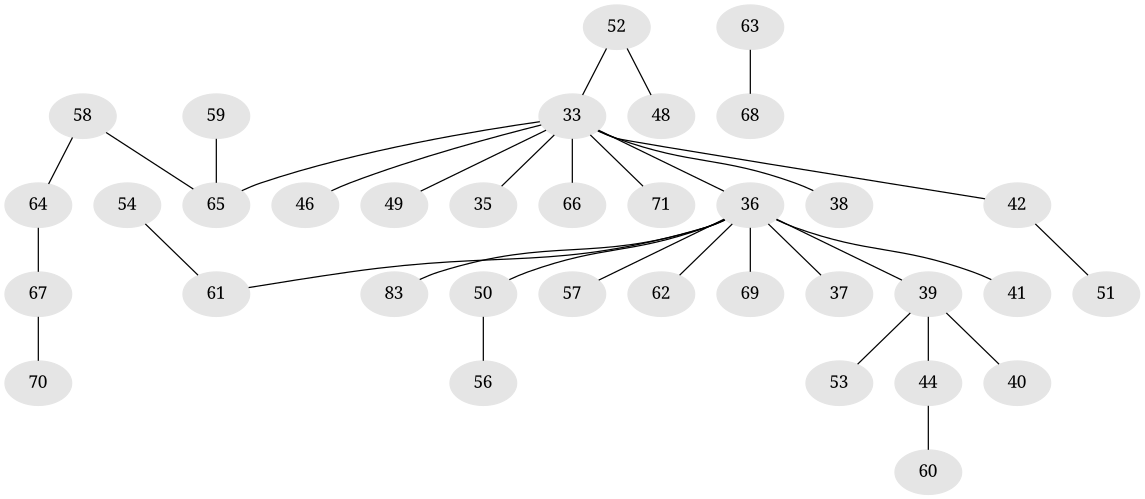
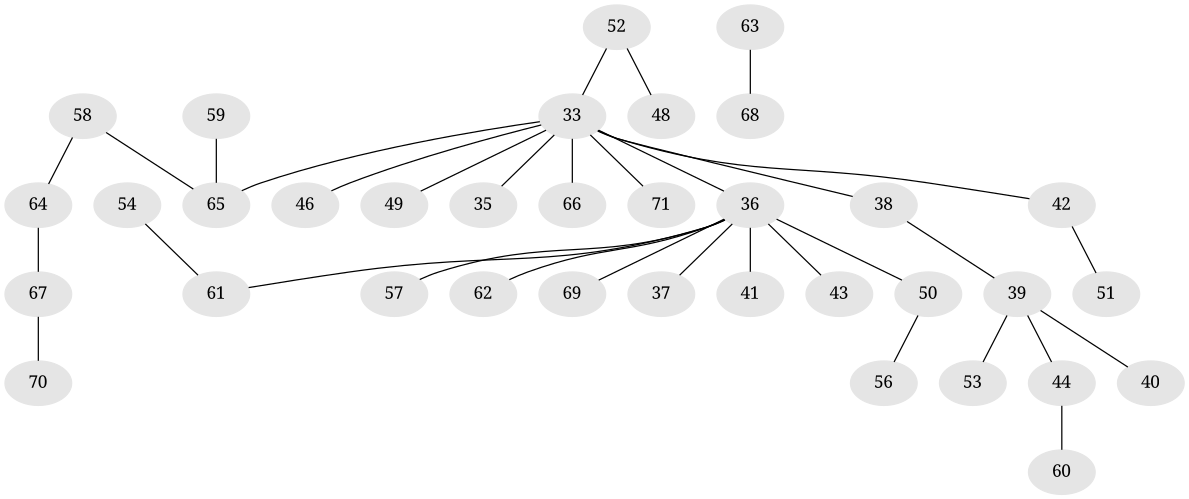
edge "36" -- "39": now "38" -- "39"
node "83": label "83" -> "43"
